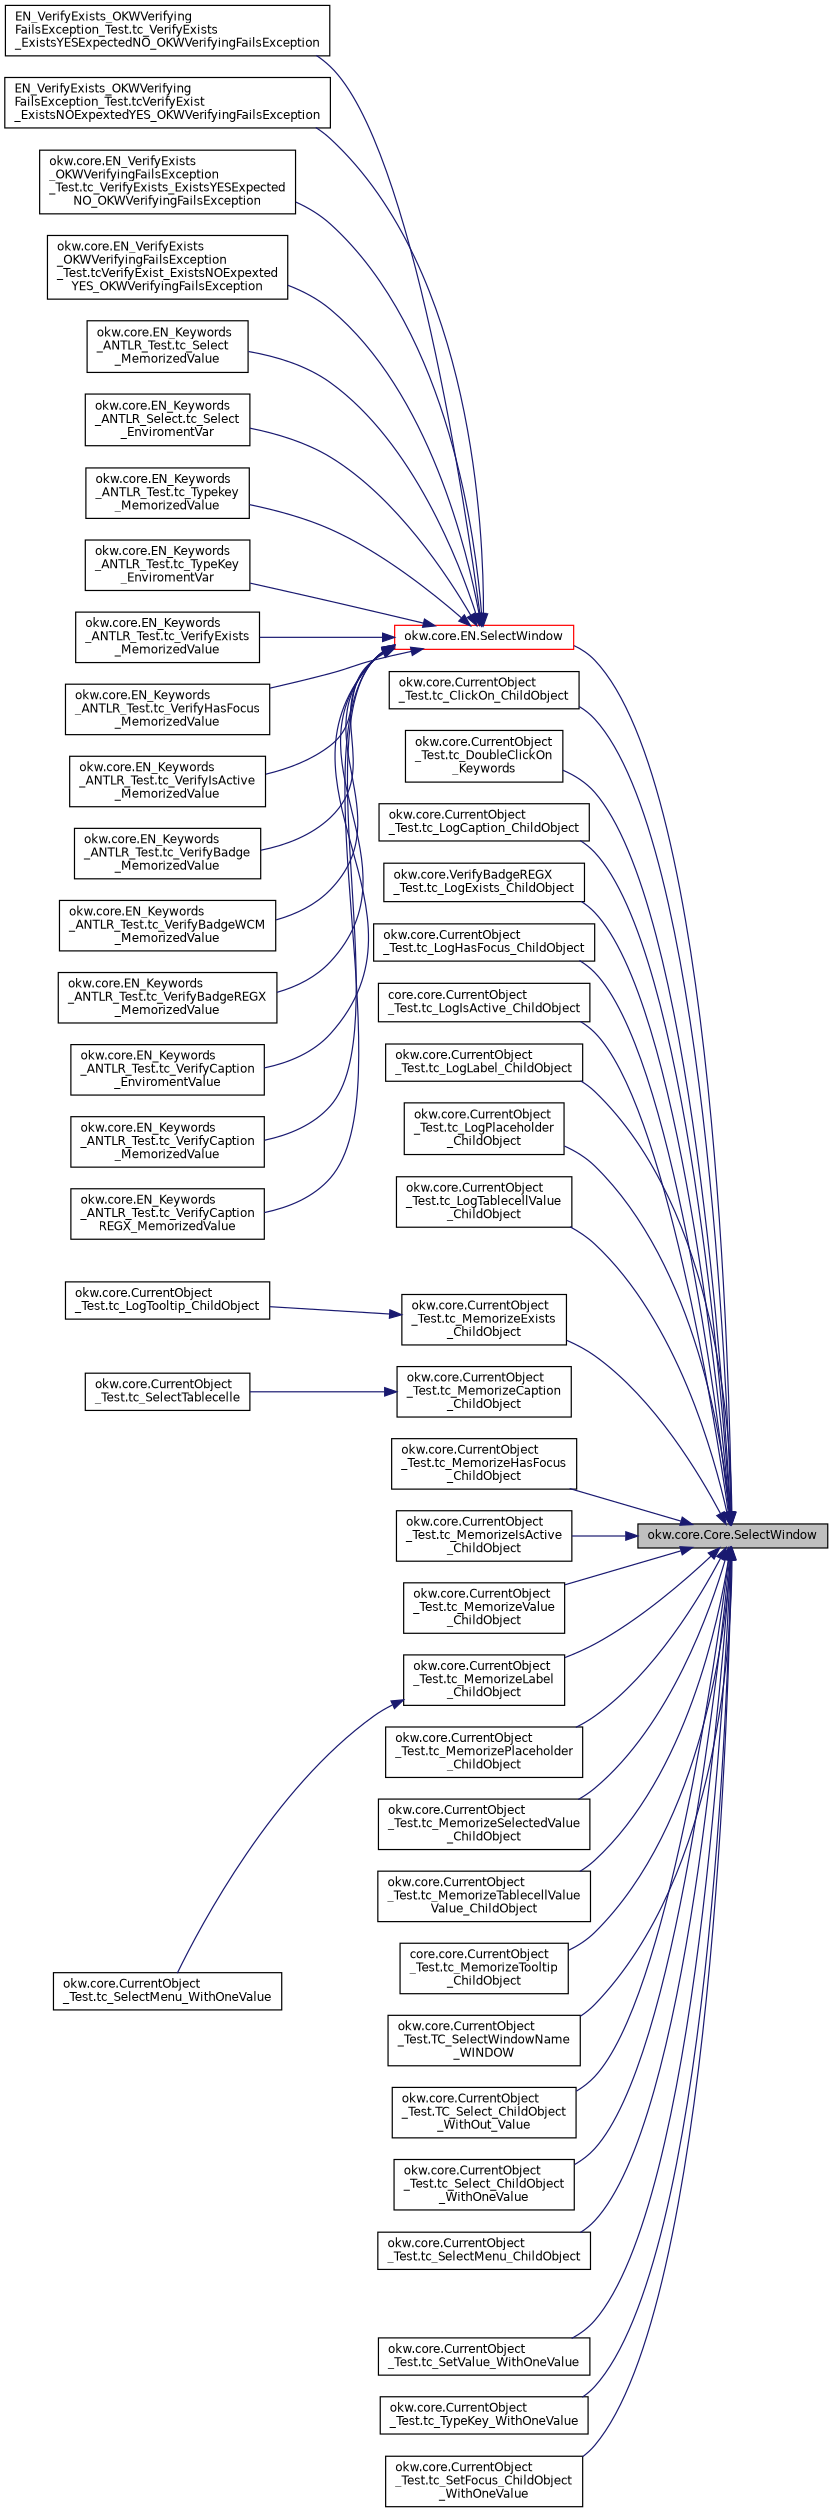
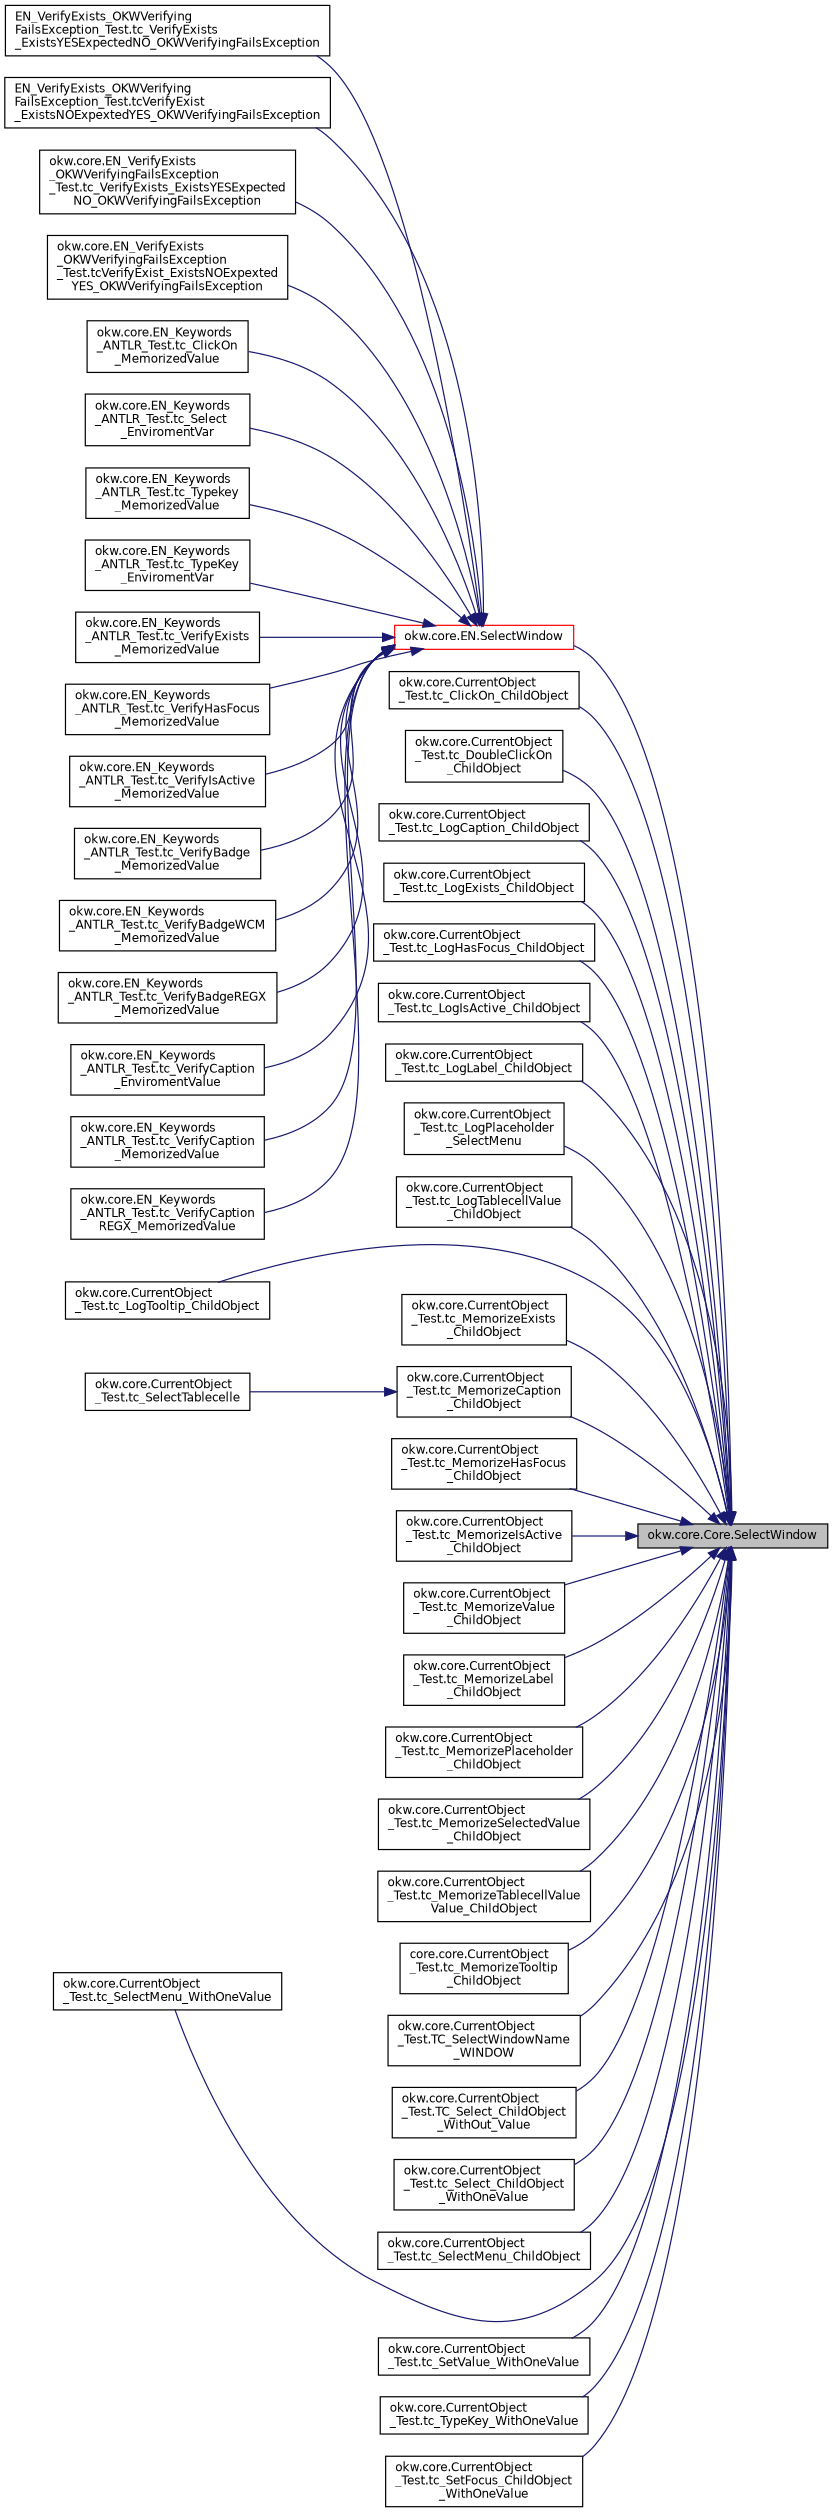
node "okw.core.EN_Keywords _ANTLR_Test.tc_Select _MemorizedValue": label "okw.core.EN_Keywords _ANTLR_Test.tc_Select _MemorizedValue" -> "okw.core.EN_Keywords _ANTLR_Test.tc_ClickOn _MemorizedValue"
node "okw.core.EN_Keywords _ANTLR_Select.tc_Select _EnviromentVar": label "okw.core.EN_Keywords _ANTLR_Select.tc_Select _EnviromentVar" -> "okw.core.EN_Keywords _ANTLR_Test.tc_Select _EnviromentVar"
node "okw.core.CurrentObject _Test.tc_DoubleClickOn _Keywords": label "okw.core.CurrentObject _Test.tc_DoubleClickOn _Keywords" -> "okw.core.CurrentObject _Test.tc_DoubleClickOn _ChildObject"
node "okw.core.VerifyBadgeREGX _Test.tc_LogExists_ChildObject": label "okw.core.VerifyBadgeREGX _Test.tc_LogExists_ChildObject" -> "okw.core.CurrentObject _Test.tc_LogExists_ChildObject"
node "core.core.CurrentObject _Test.tc_LogIsActive_ChildObject": label "core.core.CurrentObject _Test.tc_LogIsActive_ChildObject" -> "okw.core.CurrentObject _Test.tc_LogIsActive_ChildObject"
node "okw.core.CurrentObject _Test.tc_LogPlaceholder _ChildObject": label "okw.core.CurrentObject _Test.tc_LogPlaceholder _ChildObject" -> "okw.core.CurrentObject _Test.tc_LogPlaceholder _SelectMenu"
edge "okw.core.CurrentObject _Test.tc_LogTooltip_ChildObject" -> "okw.core.CurrentObject _Test.tc_MemorizeExists _ChildObject": now "okw.core.CurrentObject _Test.tc_LogTooltip_ChildObject" -> "okw.core.Core.SelectWindow"
edge "okw.core.CurrentObject _Test.tc_MemorizeCaption _ChildObject" -> "okw.core.Core.SelectWindow": added
edge "okw.core.CurrentObject _Test.tc_SelectMenu_WithOneValue" -> "okw.core.CurrentObject _Test.tc_MemorizeLabel _ChildObject": now "okw.core.CurrentObject _Test.tc_SelectMenu_WithOneValue" -> "okw.core.Core.SelectWindow"
